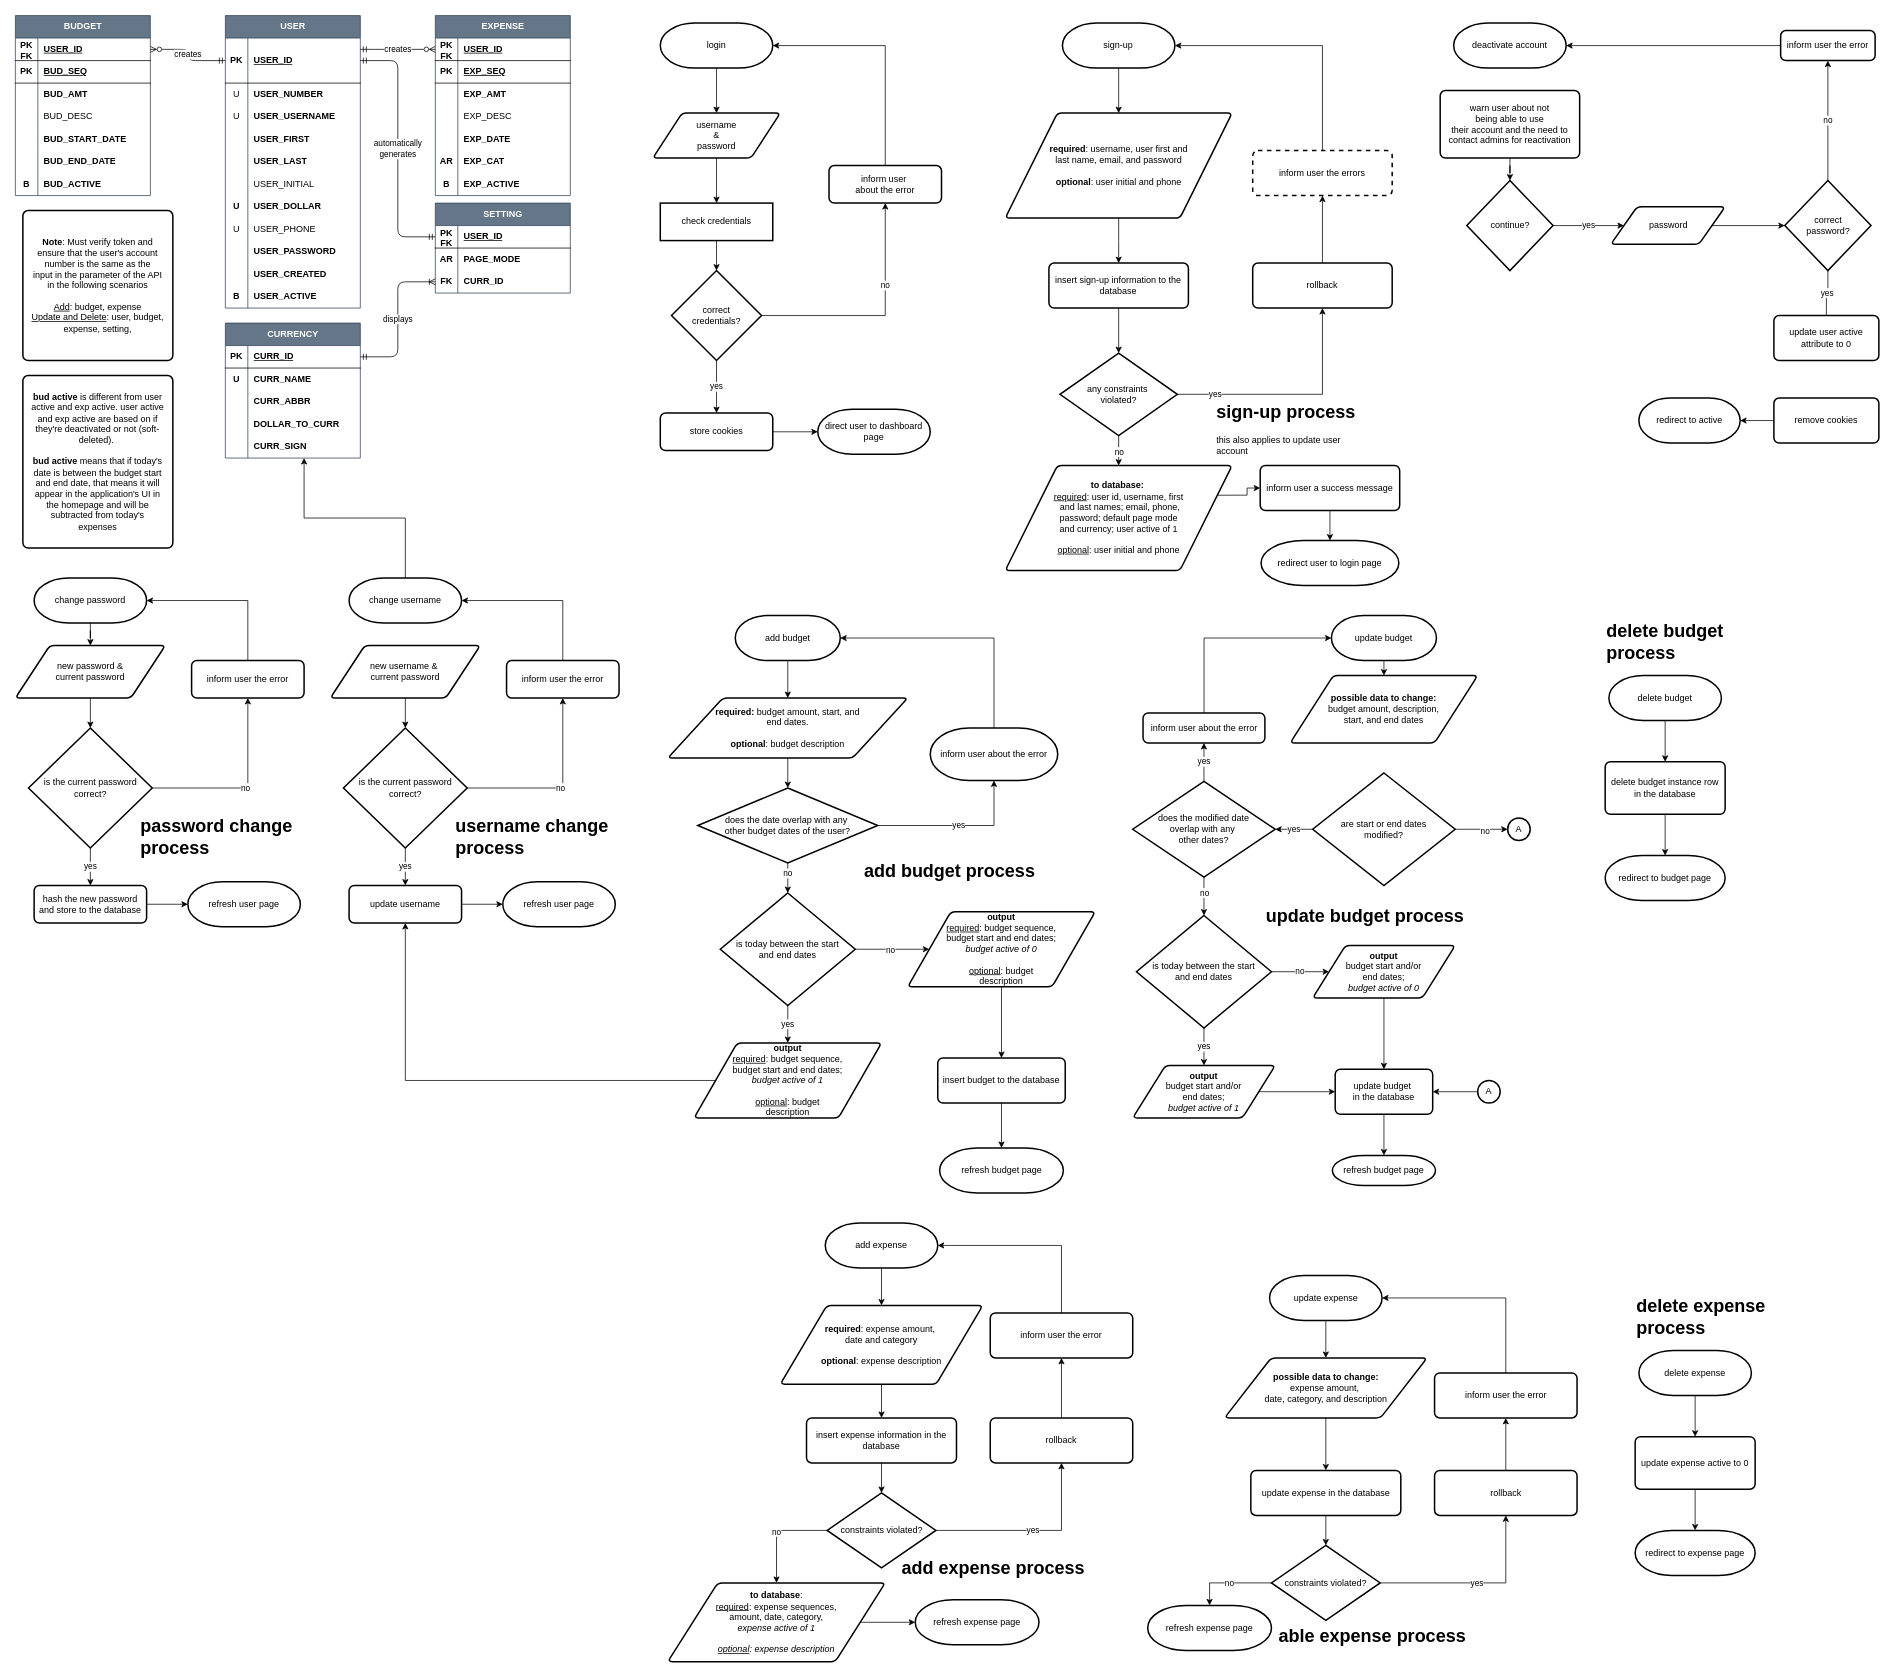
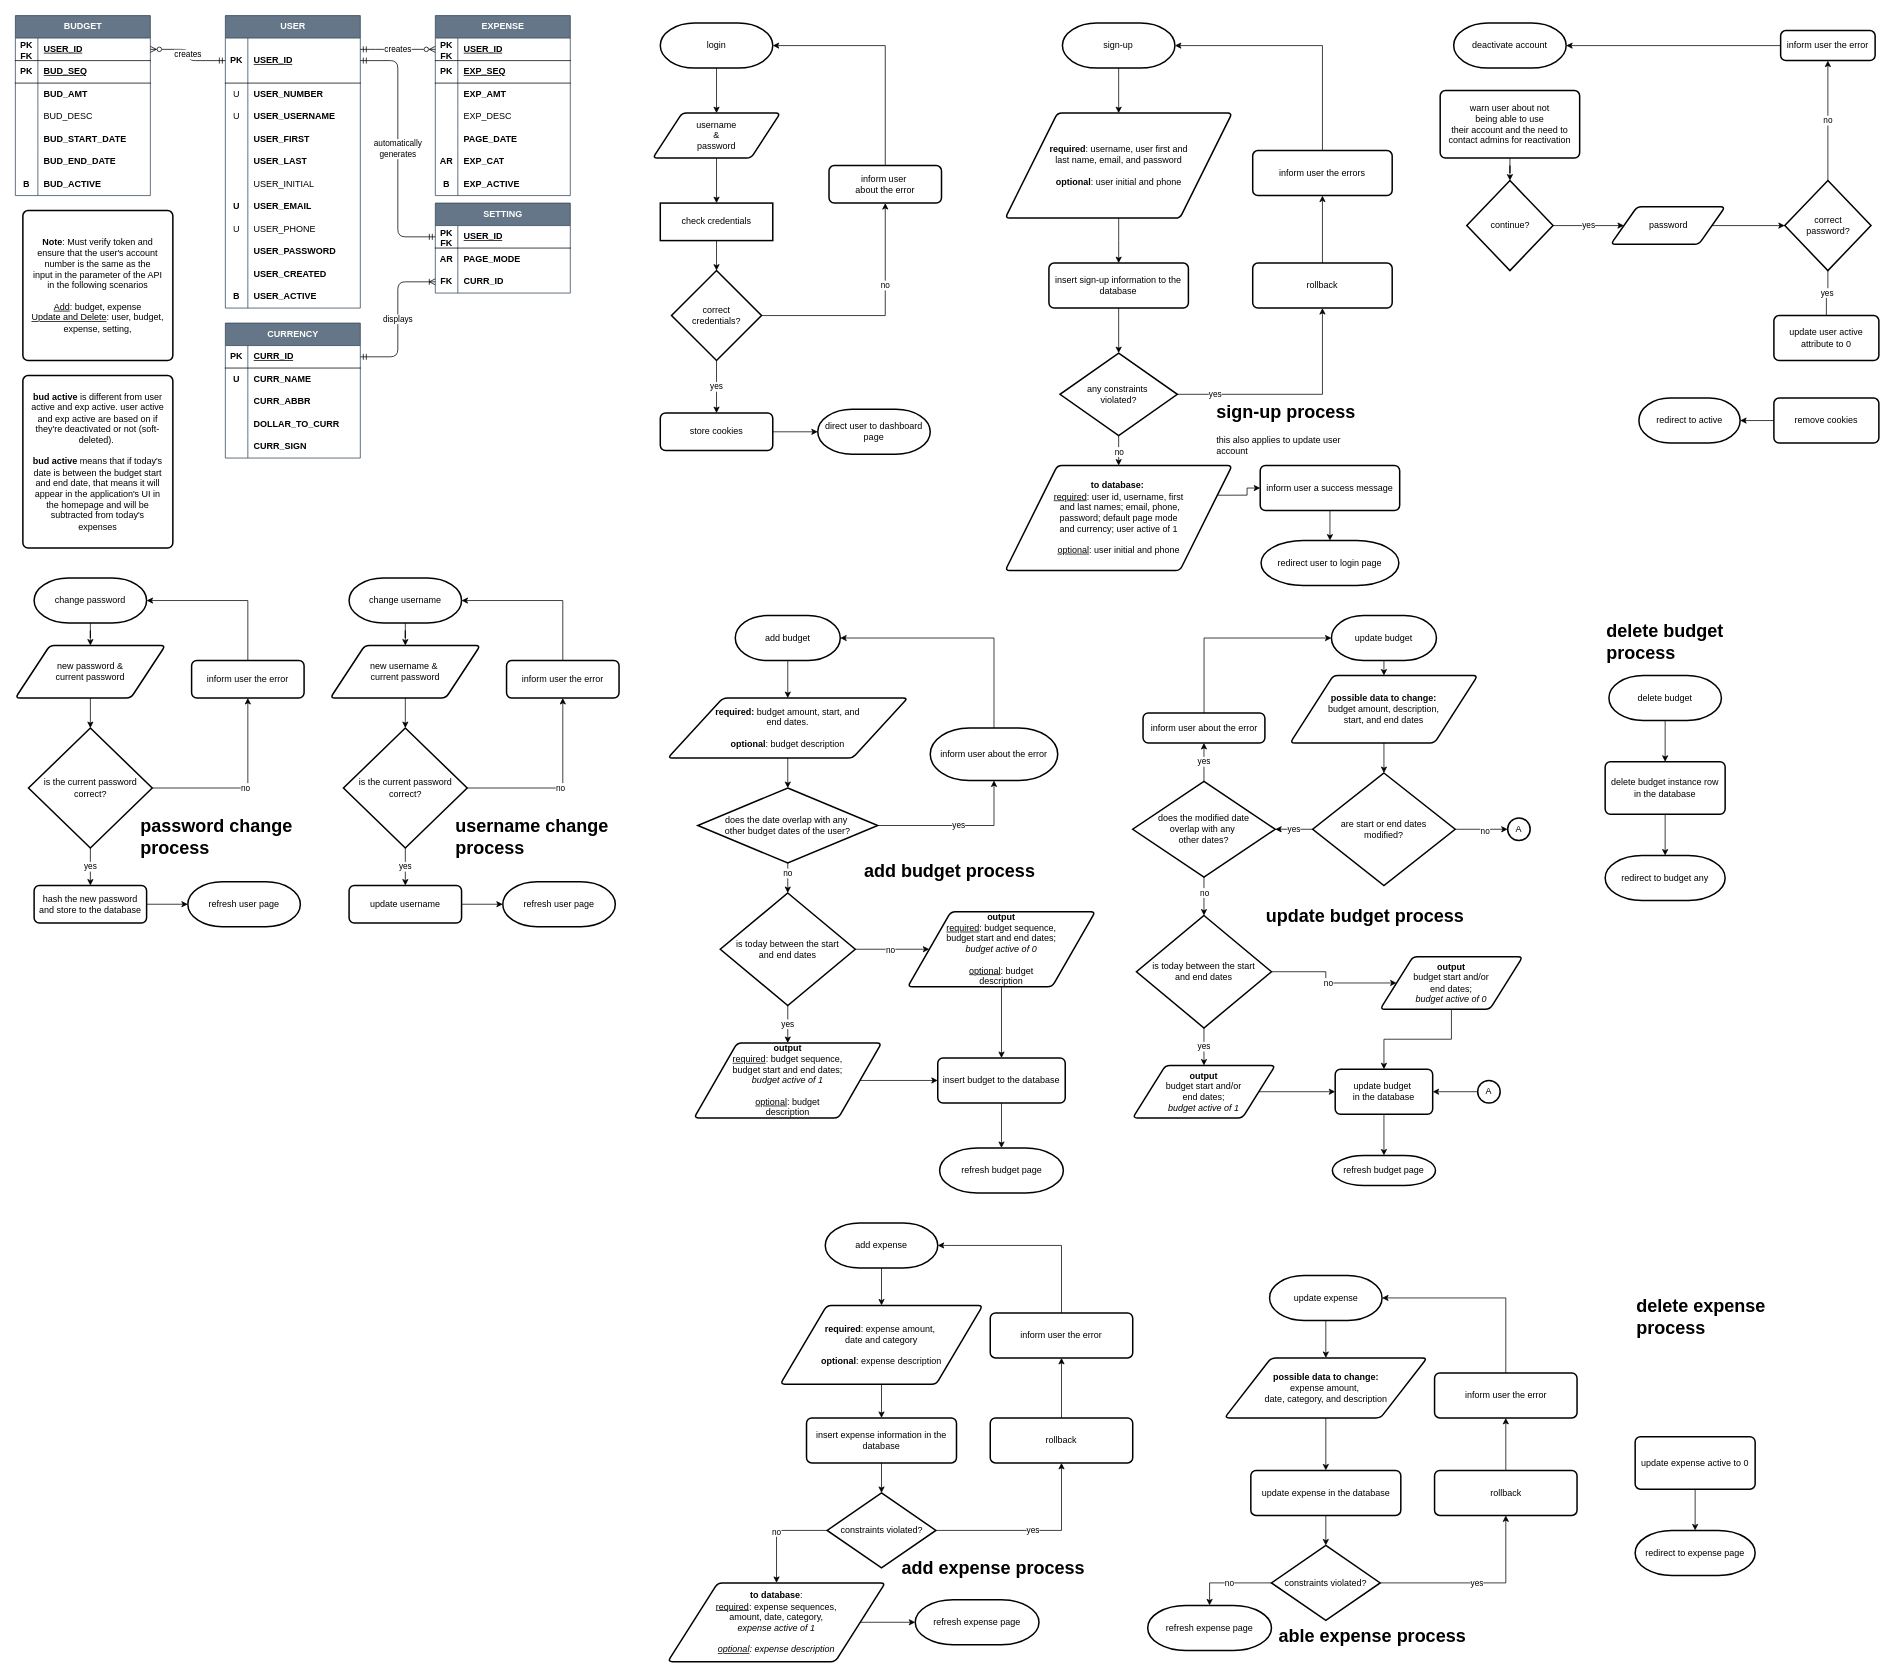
node "EXP_DATE": label "EXP_DATE" -> "PAGE_DATE"
node "inform user the errors": style dashed -> solid
node "USER_DOLLAR": label "USER_DOLLAR" -> "USER_EMAIL"
edge "change username" -> "CURR_SIGN": now "change username" -> "new username & current password"
edge "possible data to change: budget amount, description, start, and end dates" -> "are start or end dates modified?": added
node "redirect to budget page": label "redirect to budget page" -> "redirect to budget any"
node "output budget start and/or end dates; budget active of 0": moved (1384, 972) -> (1452, 983)
edge "output required: budget sequence, budget start and end dates; budget active of 1 optional: budget description" -> "update username": now "output required: budget sequence, budget start and end dates; budget active of 1 optional: budget description" -> "insert budget to the database"
node "delete expense": removed
edge "delete expense" -> "update expense active to 0": removed
